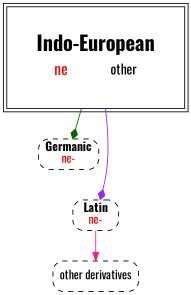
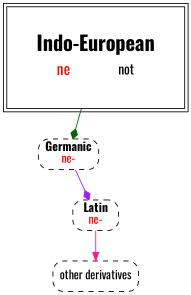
node "Indo-European": text "other" -> "not"
edge "Indo-European" -> "Latin": now "Germanic" -> "Latin"
